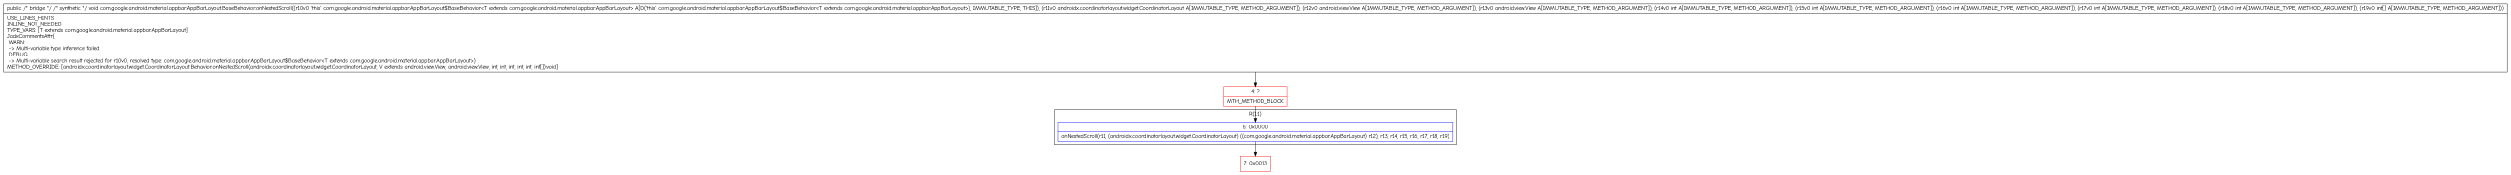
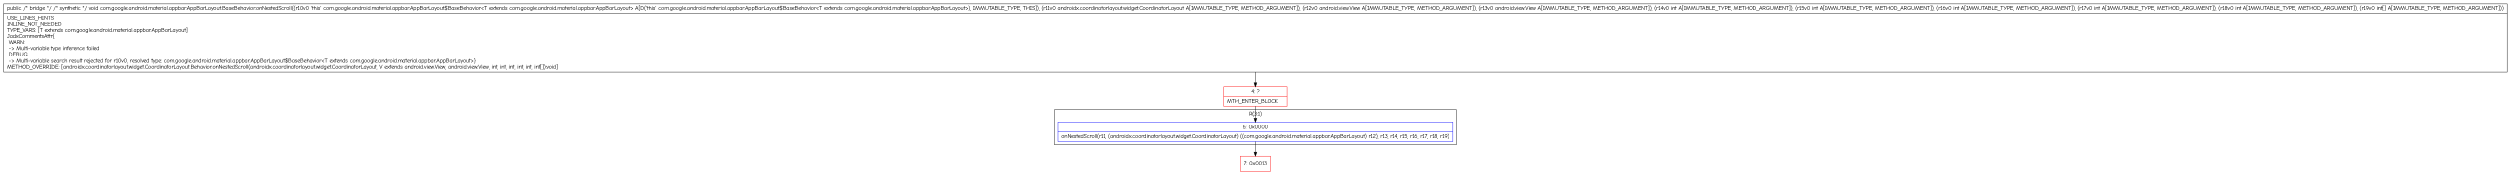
node "4: ?": text "MTH_METHOD_BLOCK" -> "MTH_ENTER_BLOCK"
cluster "R(1:1)": label "R(1:1)" -> "R(3:1)"
